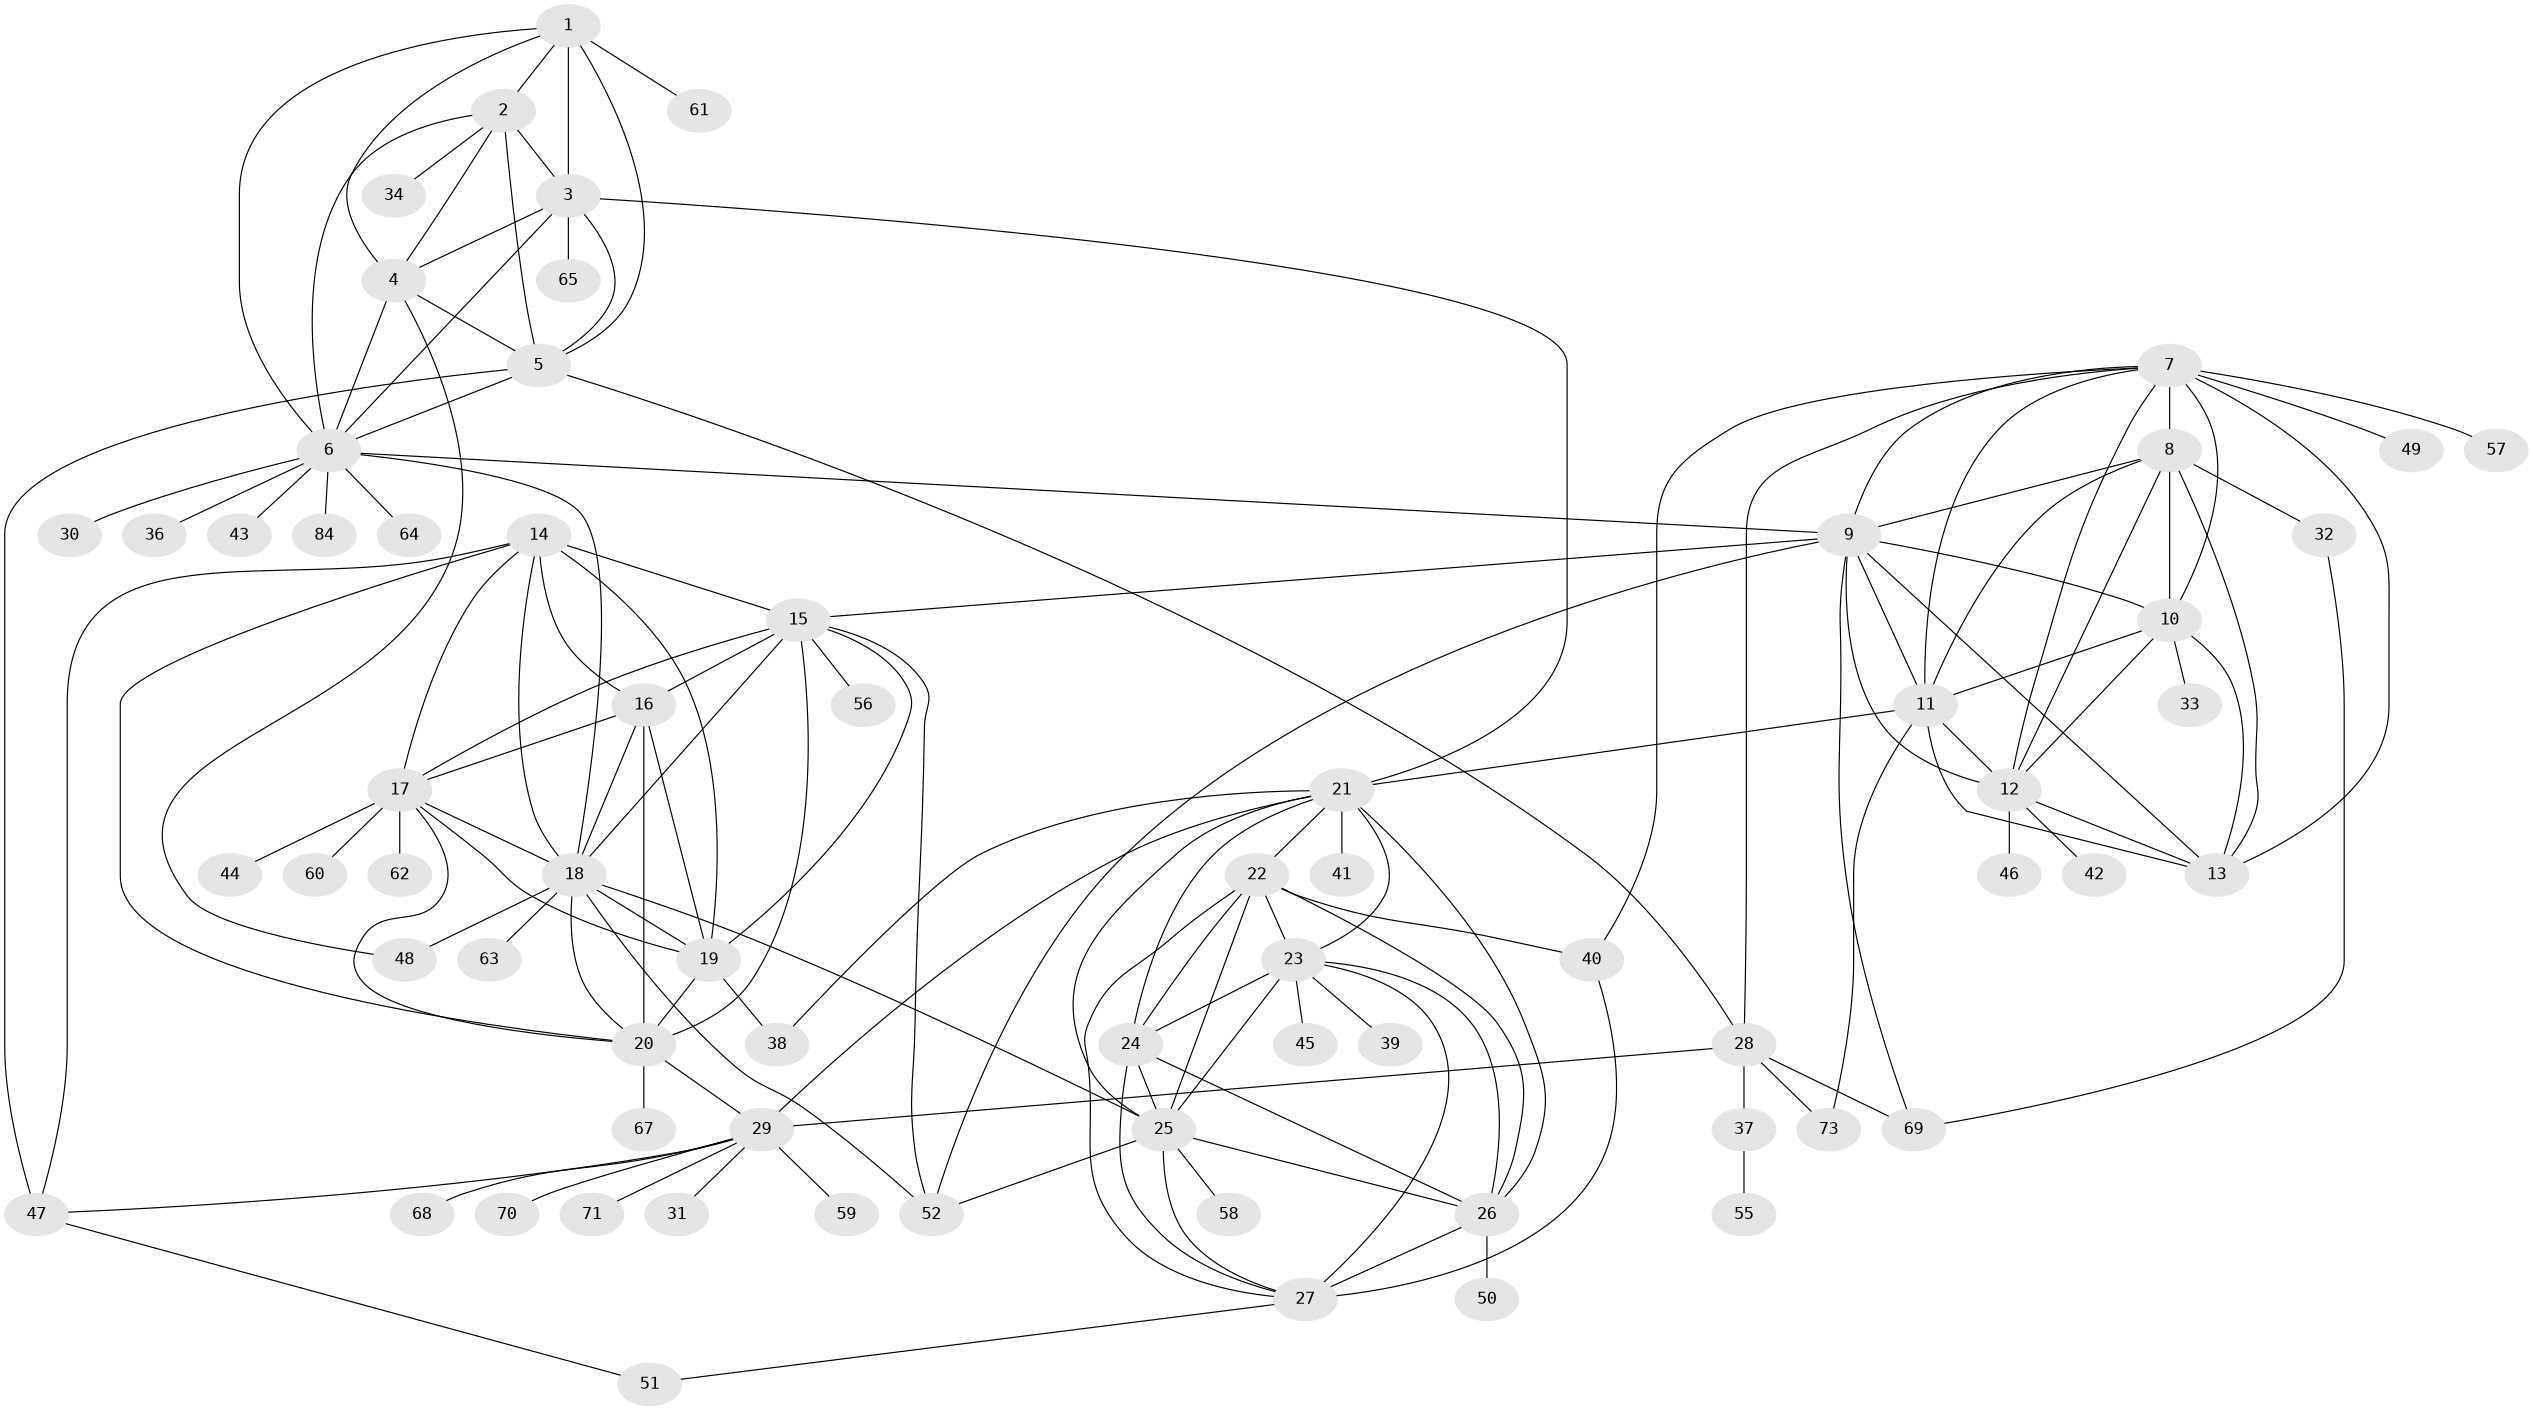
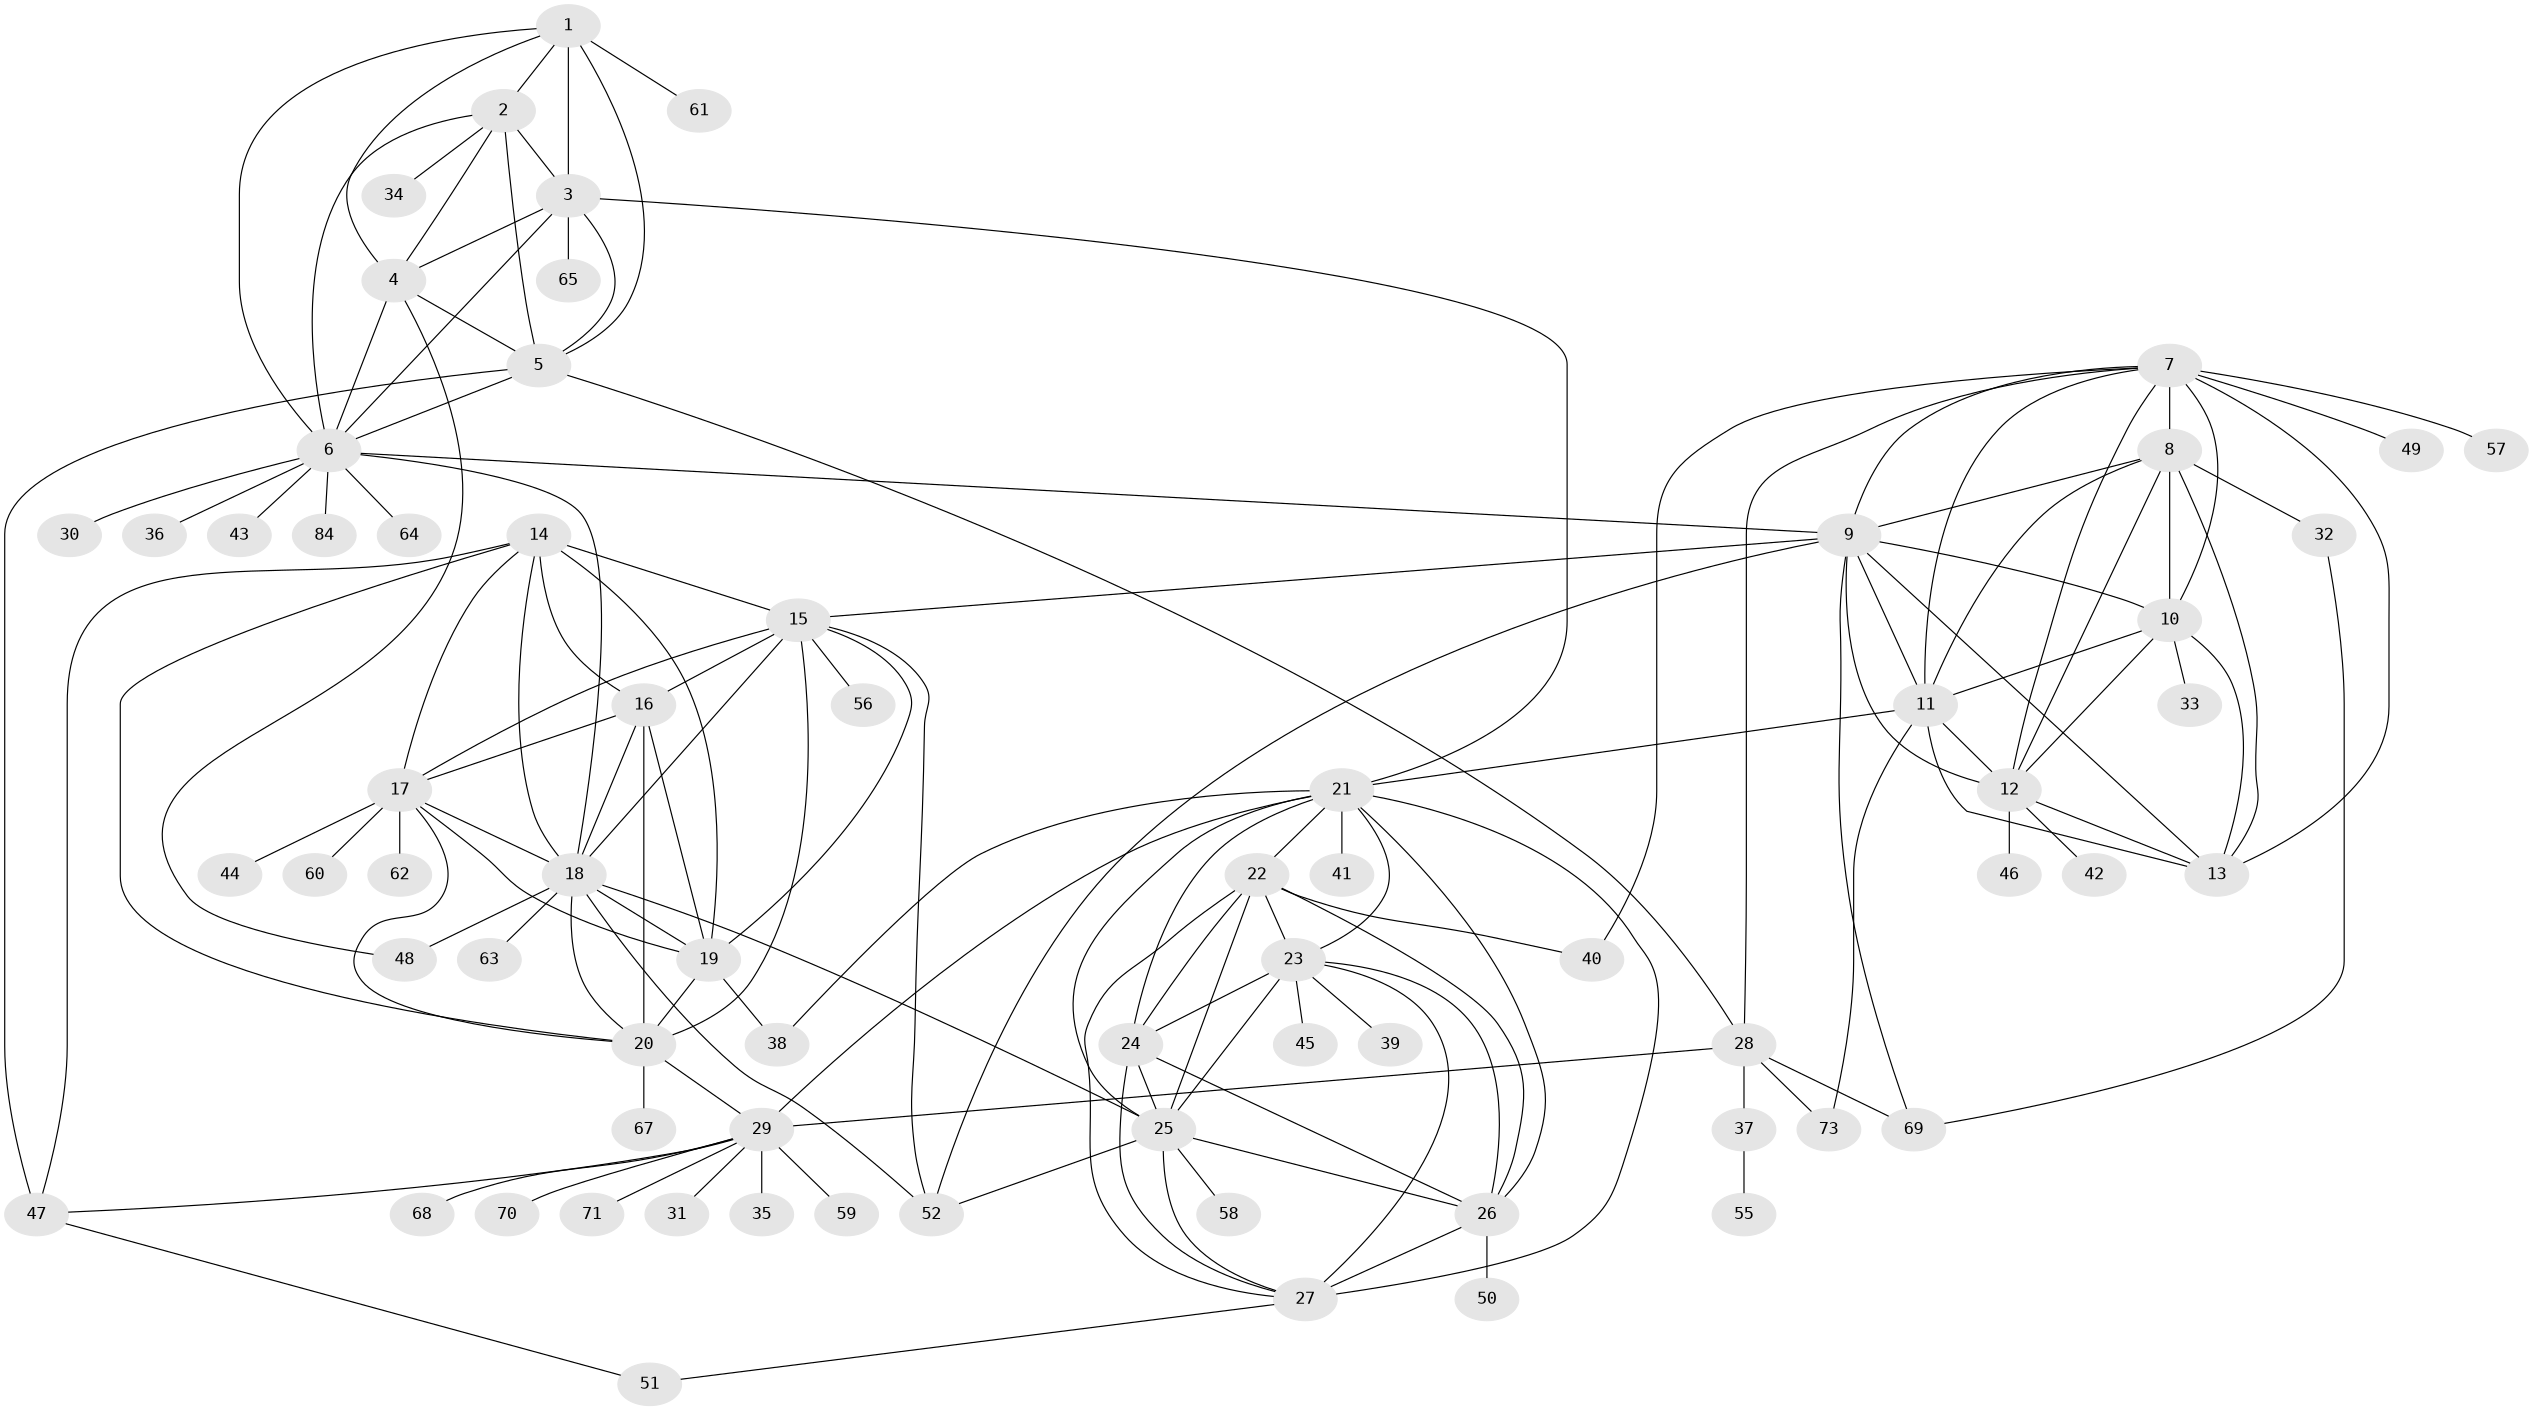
edge "40" -- "27": now "21" -- "27"
node "35": added
